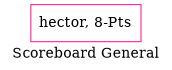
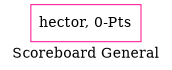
node "hector, 8-Pts": label "hector, 8-Pts" -> "hector, 0-Pts"
